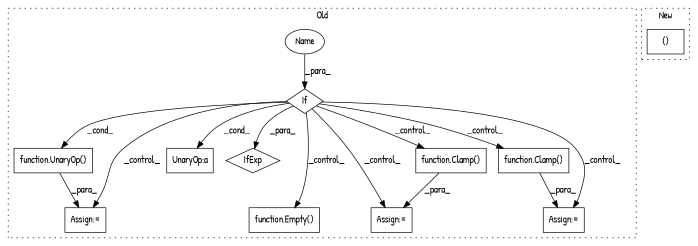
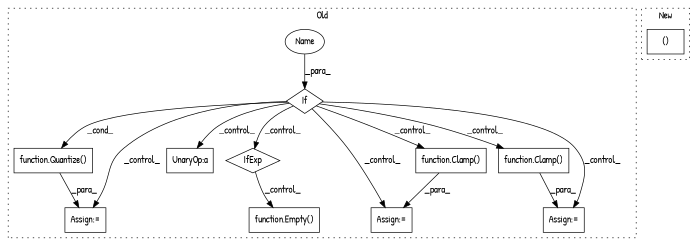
edge "If" -> "UnaryOp:a": label "_cond_" -> "_control_"
edge "If" -> "IfExp": label "_para_" -> "_control_"
edge "If" -> "function.Empty()": now "IfExp" -> "function.Empty()"
node "function.UnaryOp()": label "function.UnaryOp()" -> "function.Quantize()"
